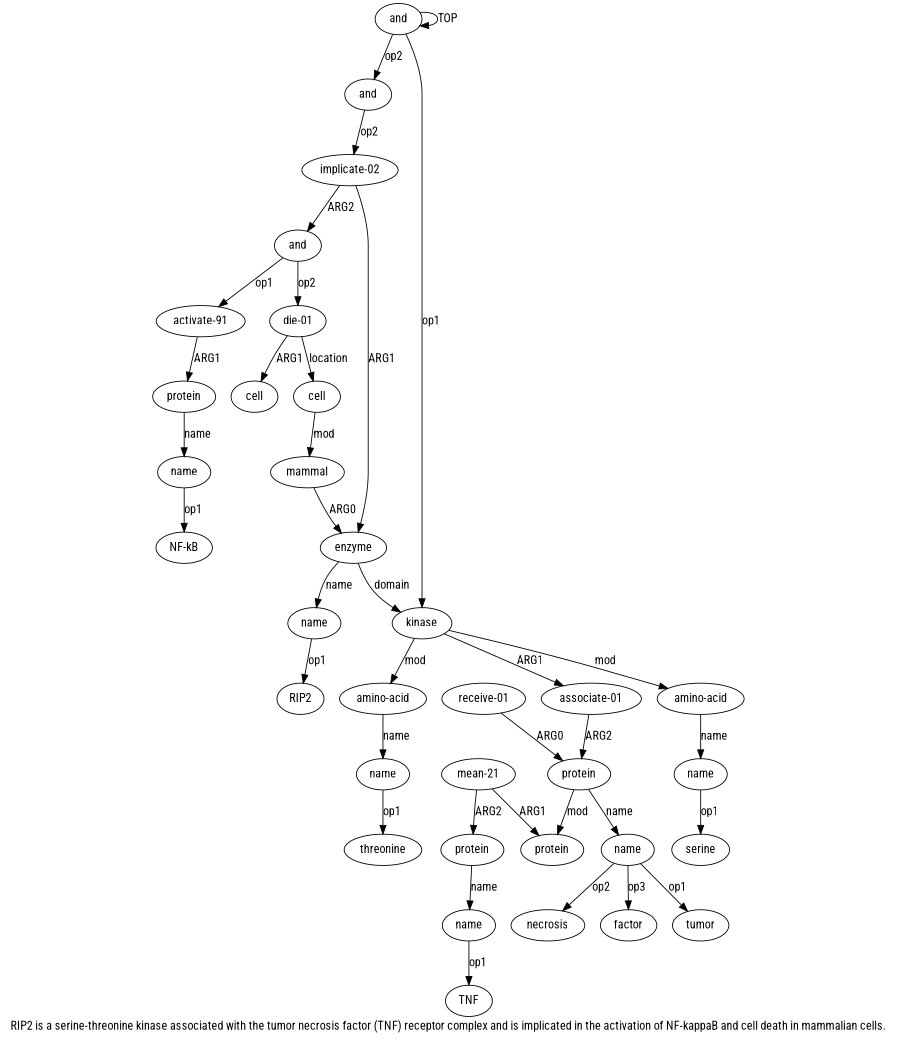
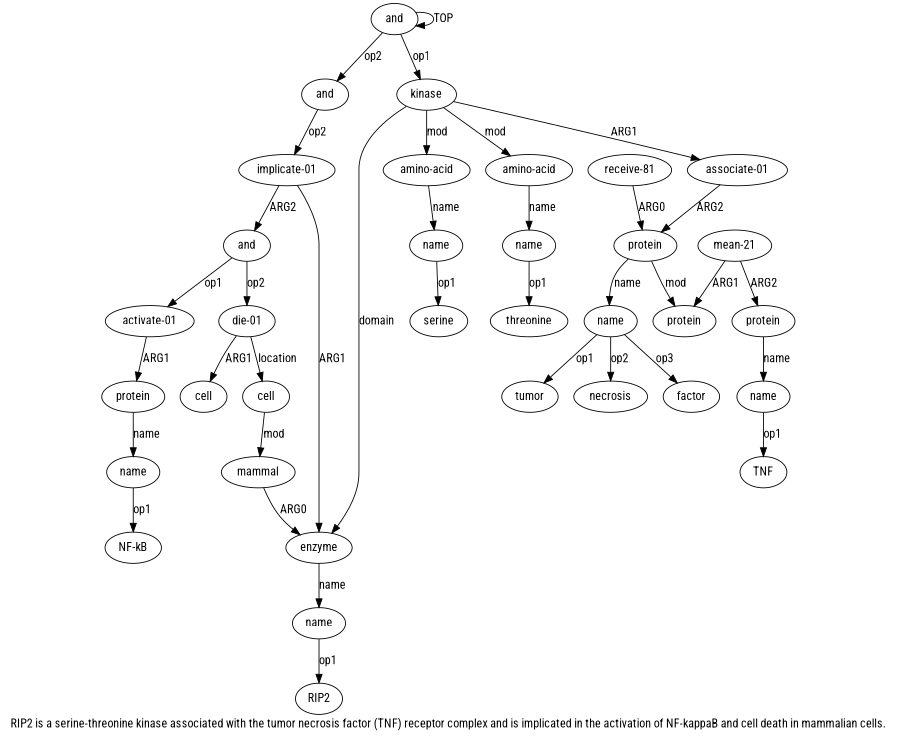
node "implicate-02": label "implicate-02" -> "implicate-01"
node "activate-91": label "activate-91" -> "activate-01"
edge "enzyme" -> "kinase": reversed
node "receive-01": label "receive-01" -> "receive-81"
